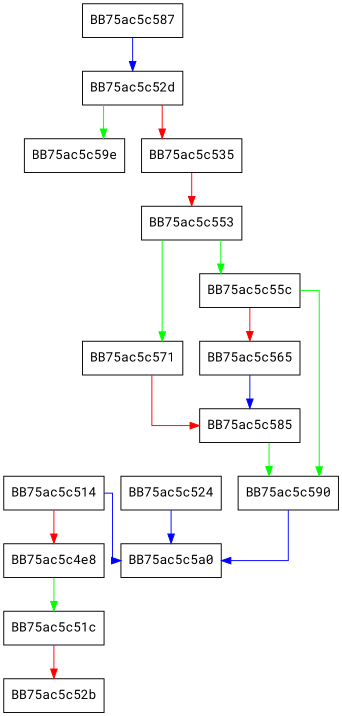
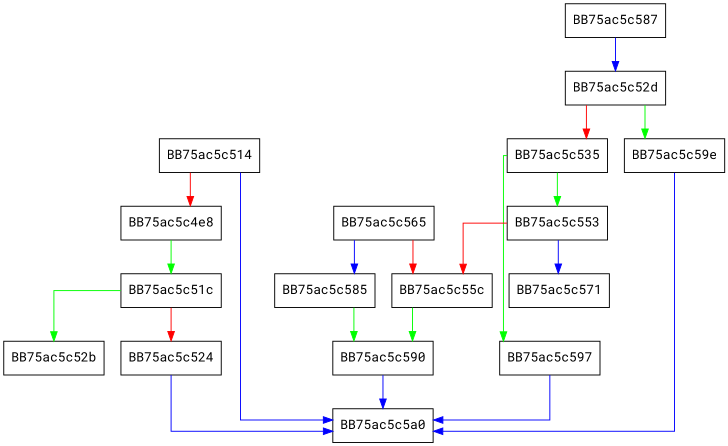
edge "BB75ac5c535" -> "BB75ac5c553": color red -> green
edge "BB75ac5c553" -> "BB75ac5c55c": color green -> red
edge "BB75ac5c553" -> "BB75ac5c571": color green -> blue
edge "BB75ac5c51c" -> "BB75ac5c524": added
edge "BB75ac5c55c" -> "BB75ac5c565": reversed
node "BB75ac5c597": added
edge "BB75ac5c59e" -> "BB75ac5c5a0": added
edge "BB75ac5c571" -> "BB75ac5c585": removed
edge "BB75ac5c51c" -> "BB75ac5c52b": color red -> green
